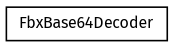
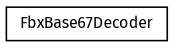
node "FbxBase64Decoder": label "FbxBase64Decoder" -> "FbxBase67Decoder"
